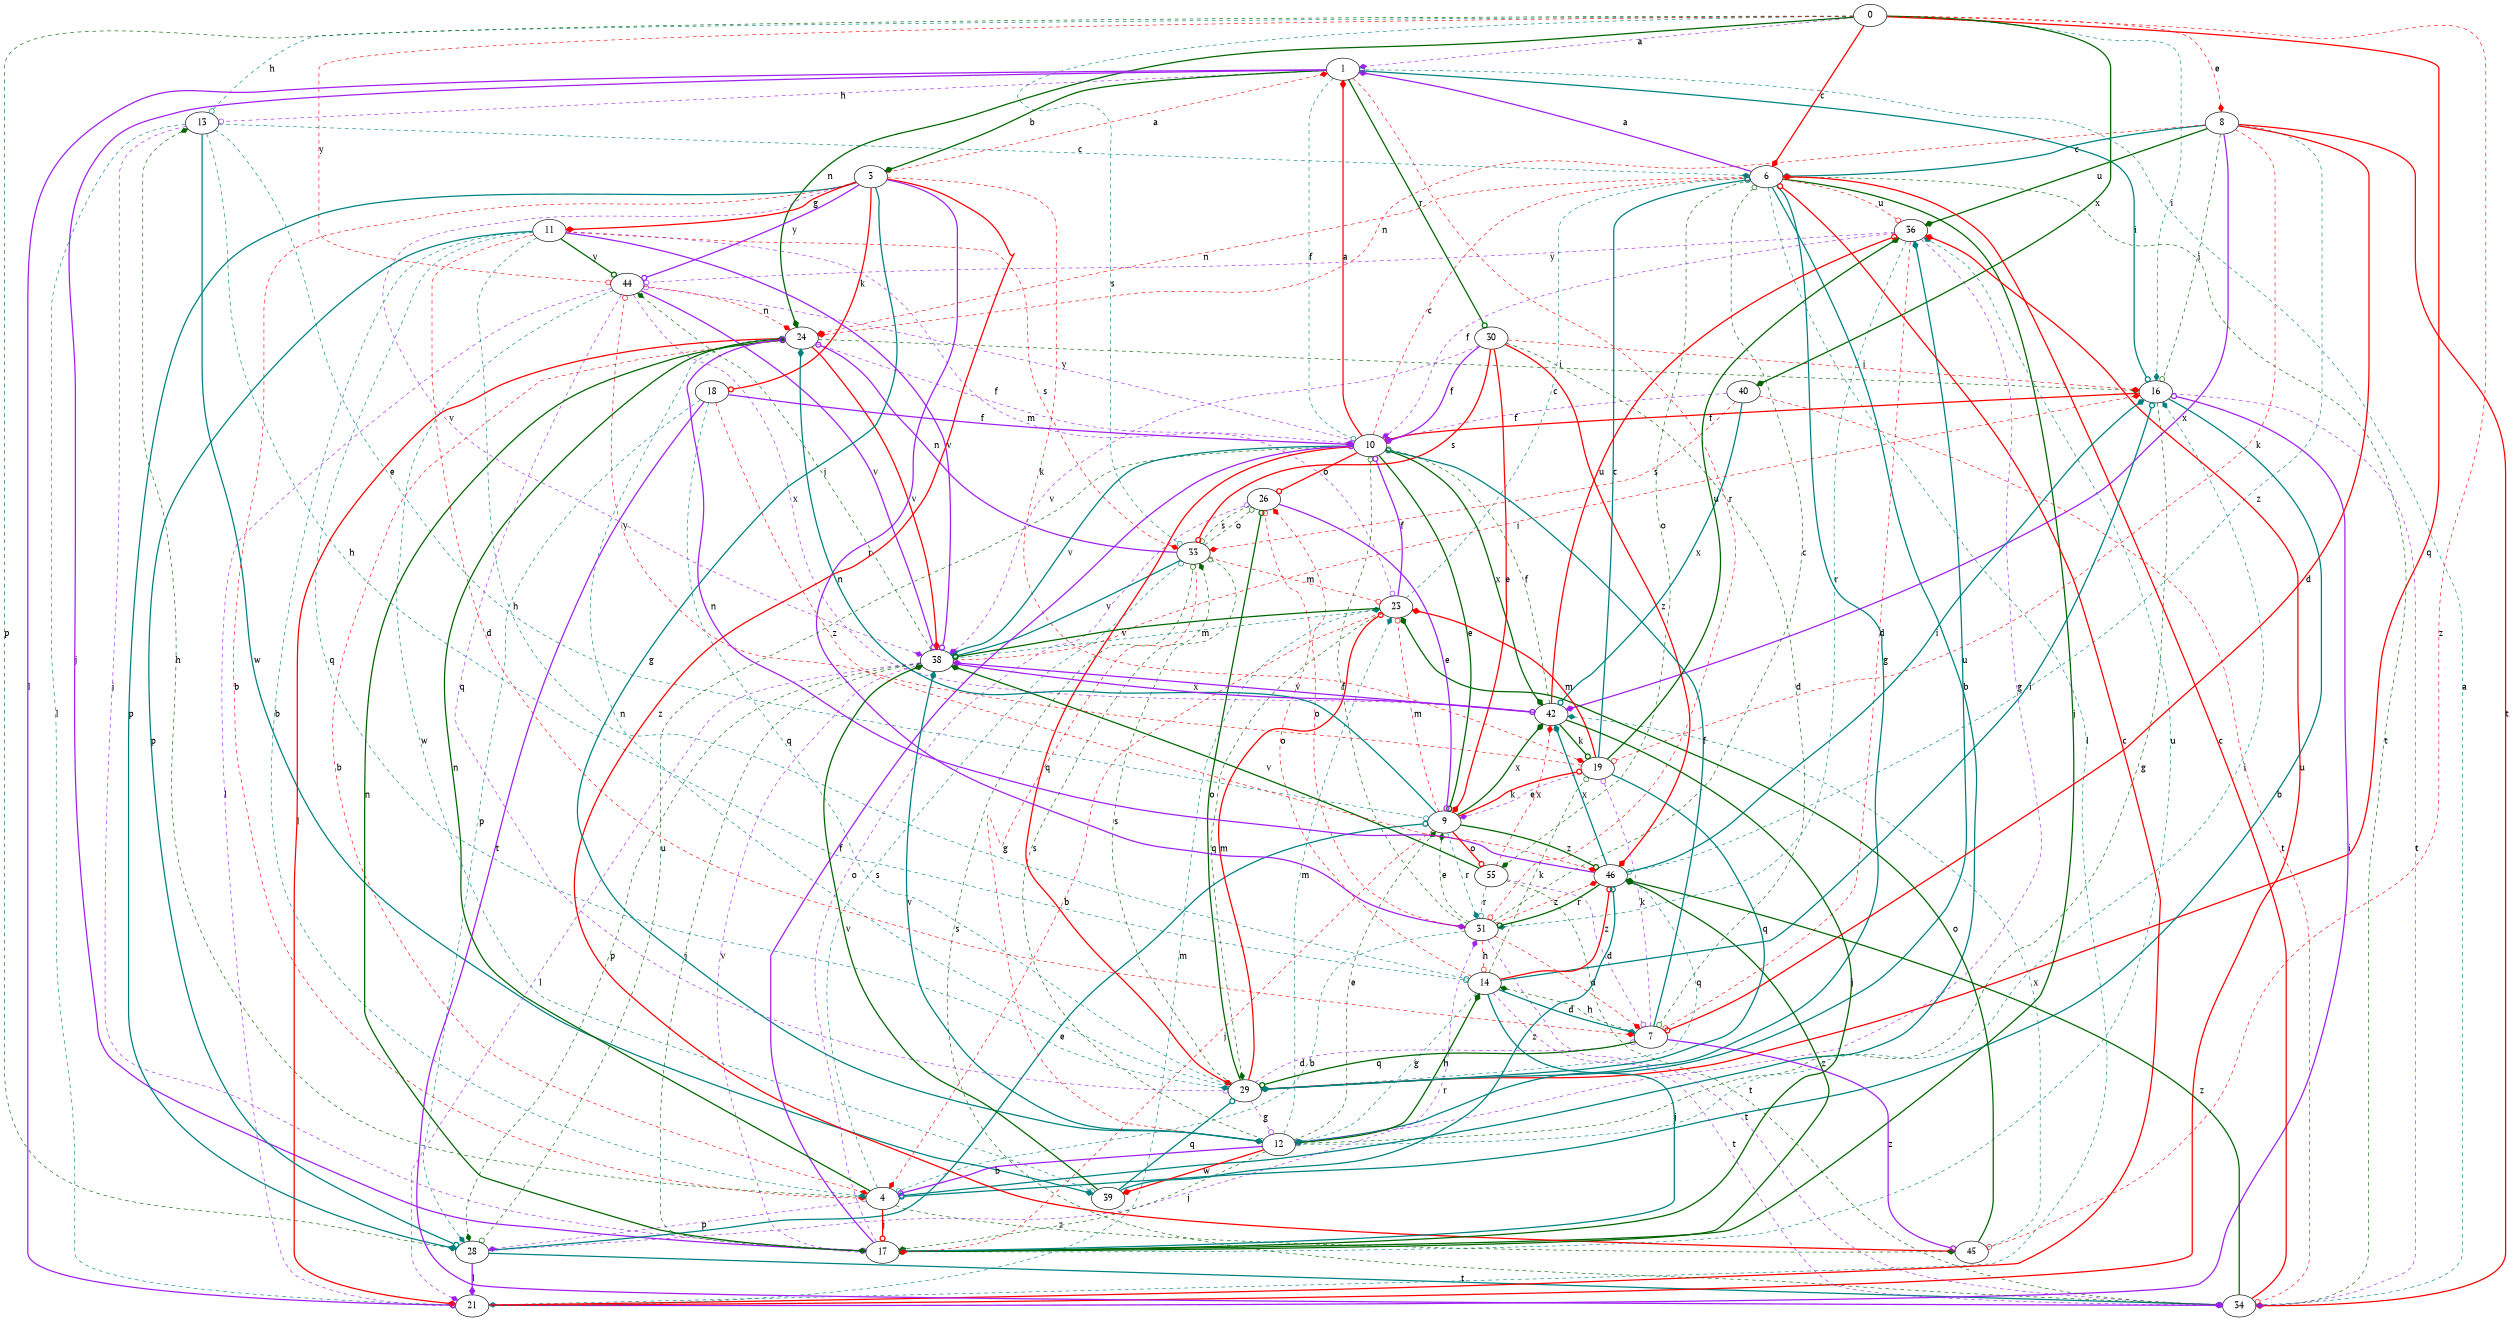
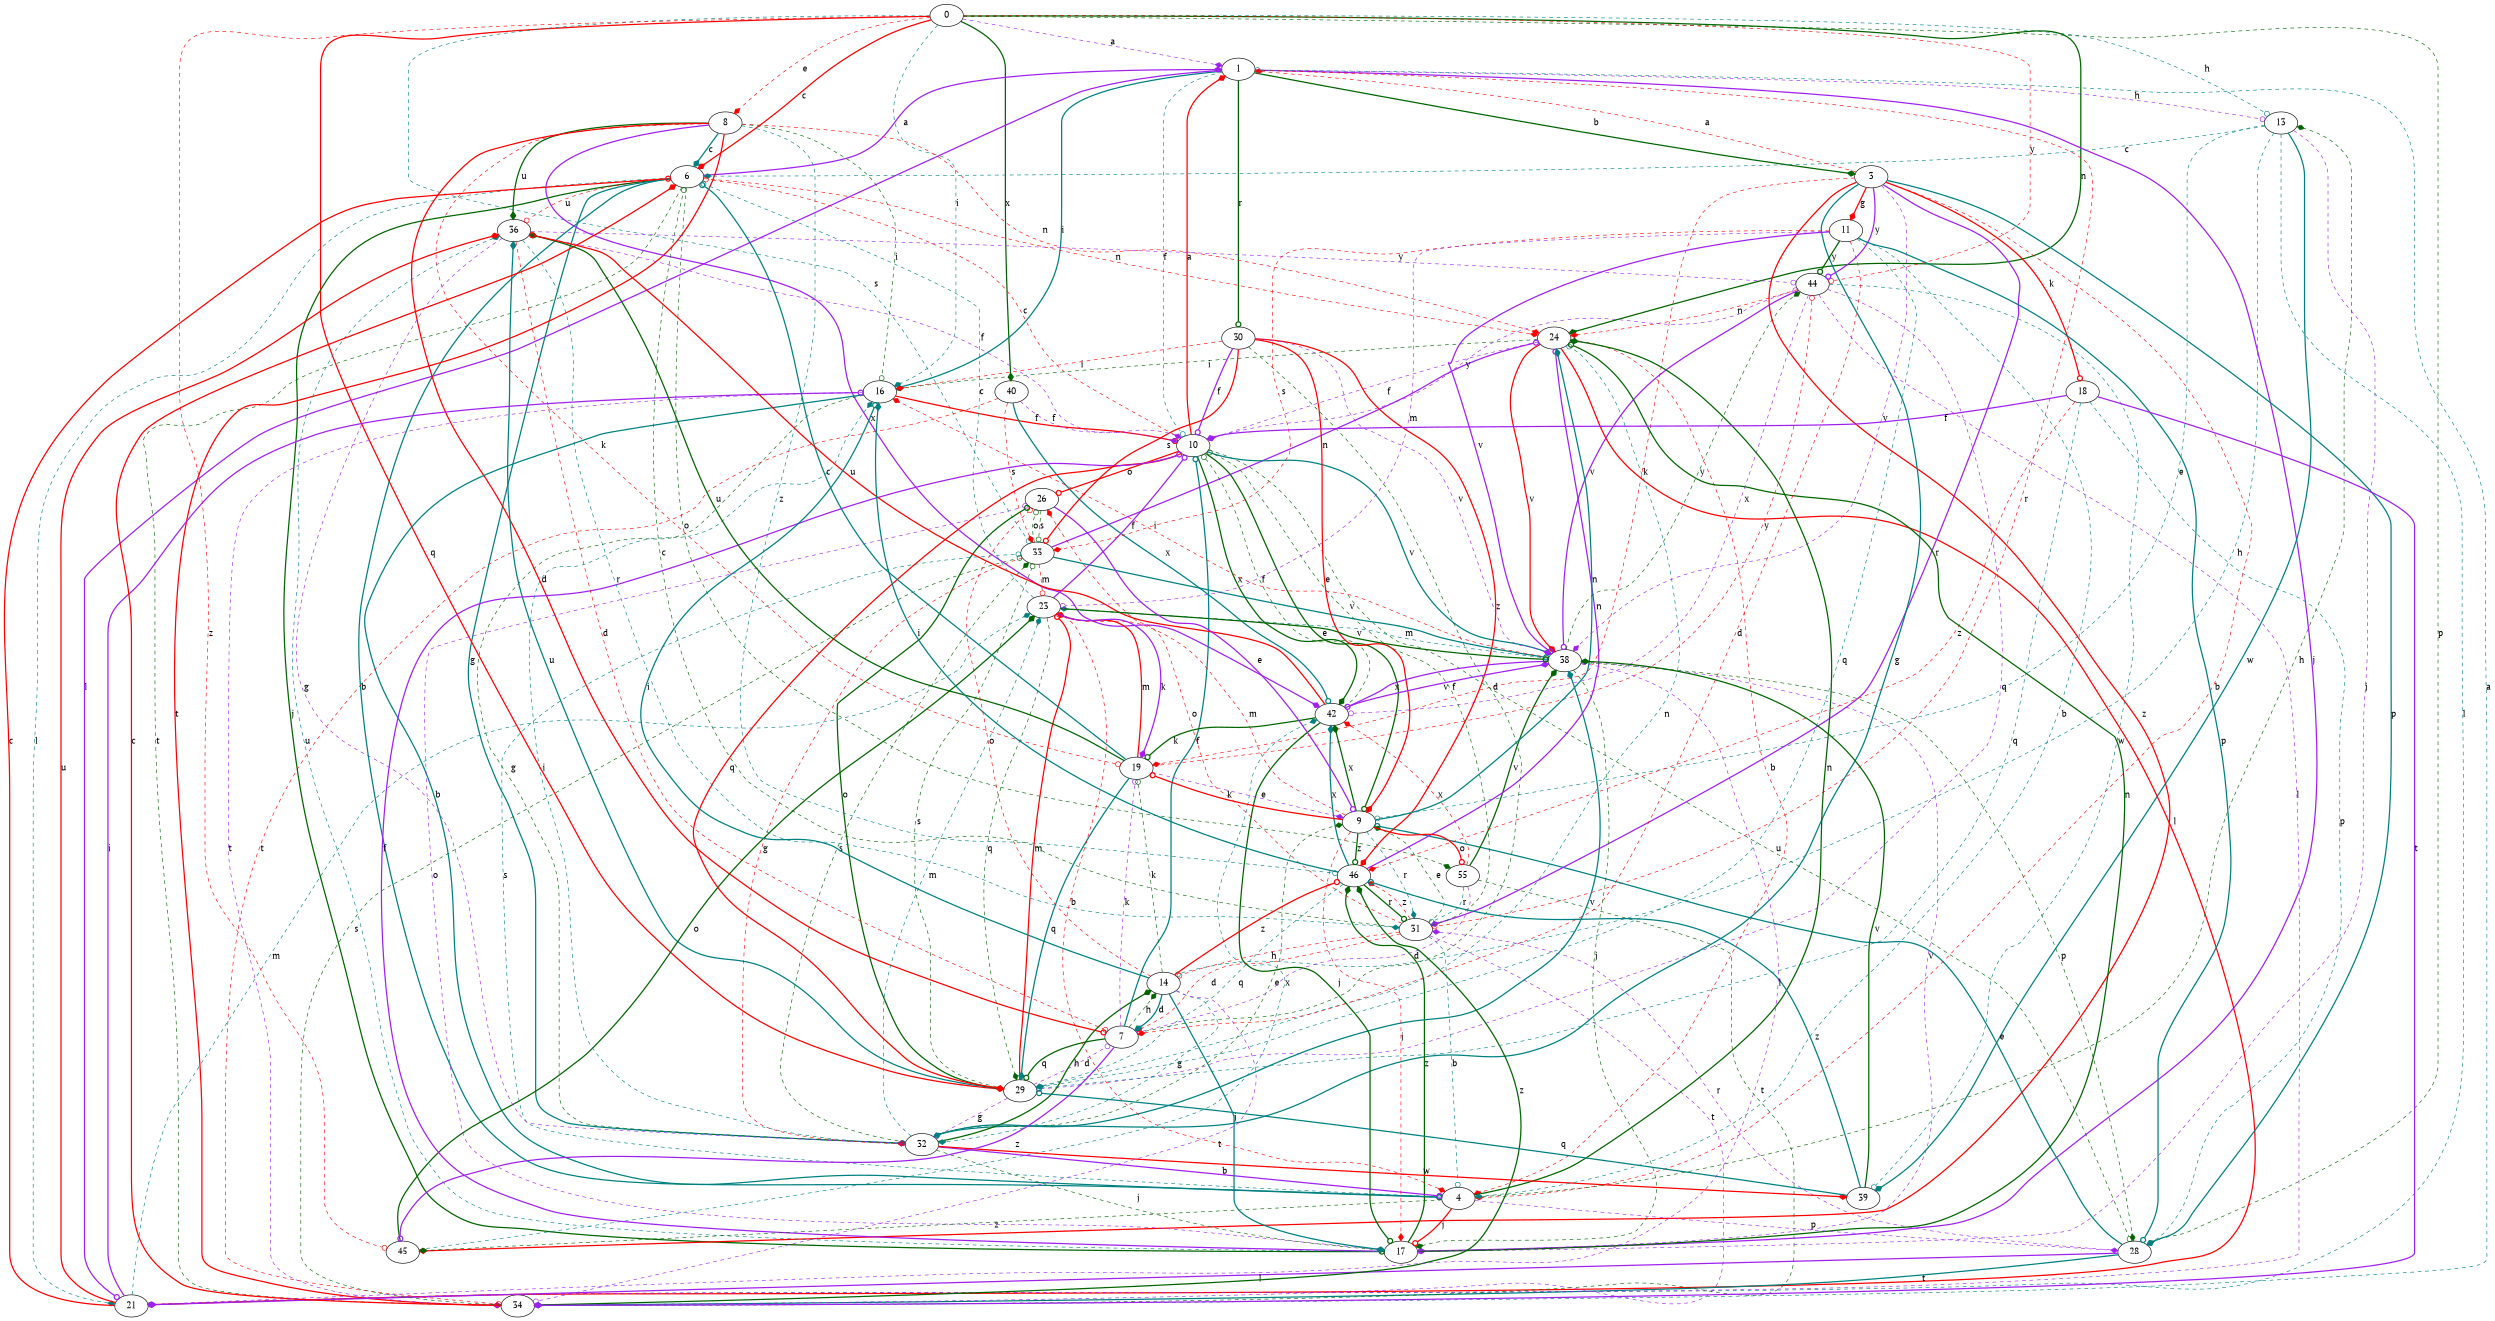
edge "38" -> "44": label "j" -> "y"
edge "23" -> "19": added, label "k"
edge "11" -> "14": removed, label "h"
node "12": label "12" -> "32"
